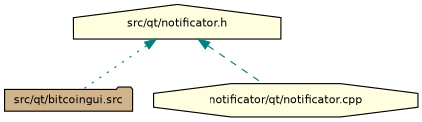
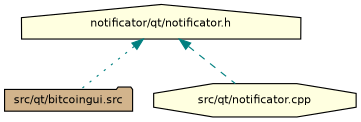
node "src/qt/notificator.h": label "src/qt/notificator.h" -> "notificator/qt/notificator.h"
node "notificator/qt/notificator.cpp": label "notificator/qt/notificator.cpp" -> "src/qt/notificator.cpp"
